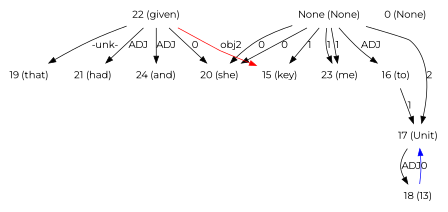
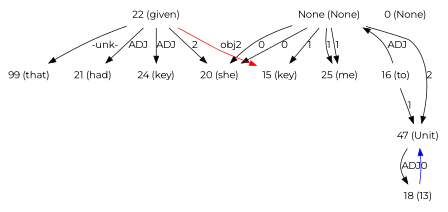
edge "None (None)" -> "16 (to)": reversed
edge "22 (given)" -> "20 (she)": label "0" -> "2"
node "19 (that)": label "19 (that)" -> "99 (that)"
node "24 (and)": label "24 (and)" -> "24 (key)"
node "23 (me)": label "23 (me)" -> "25 (me)"
node "17 (Unit)": label "17 (Unit)" -> "47 (Unit)"
